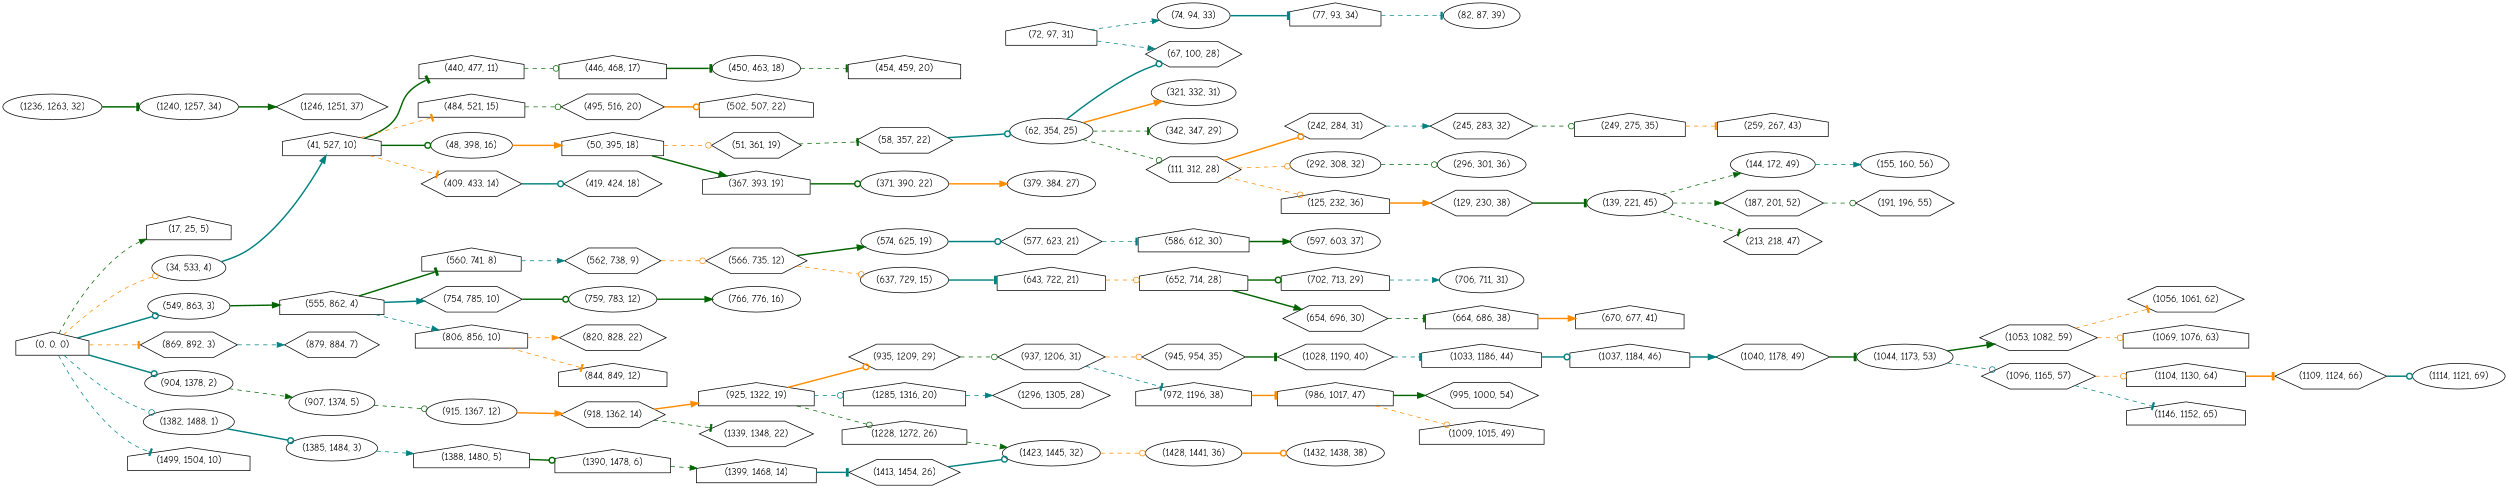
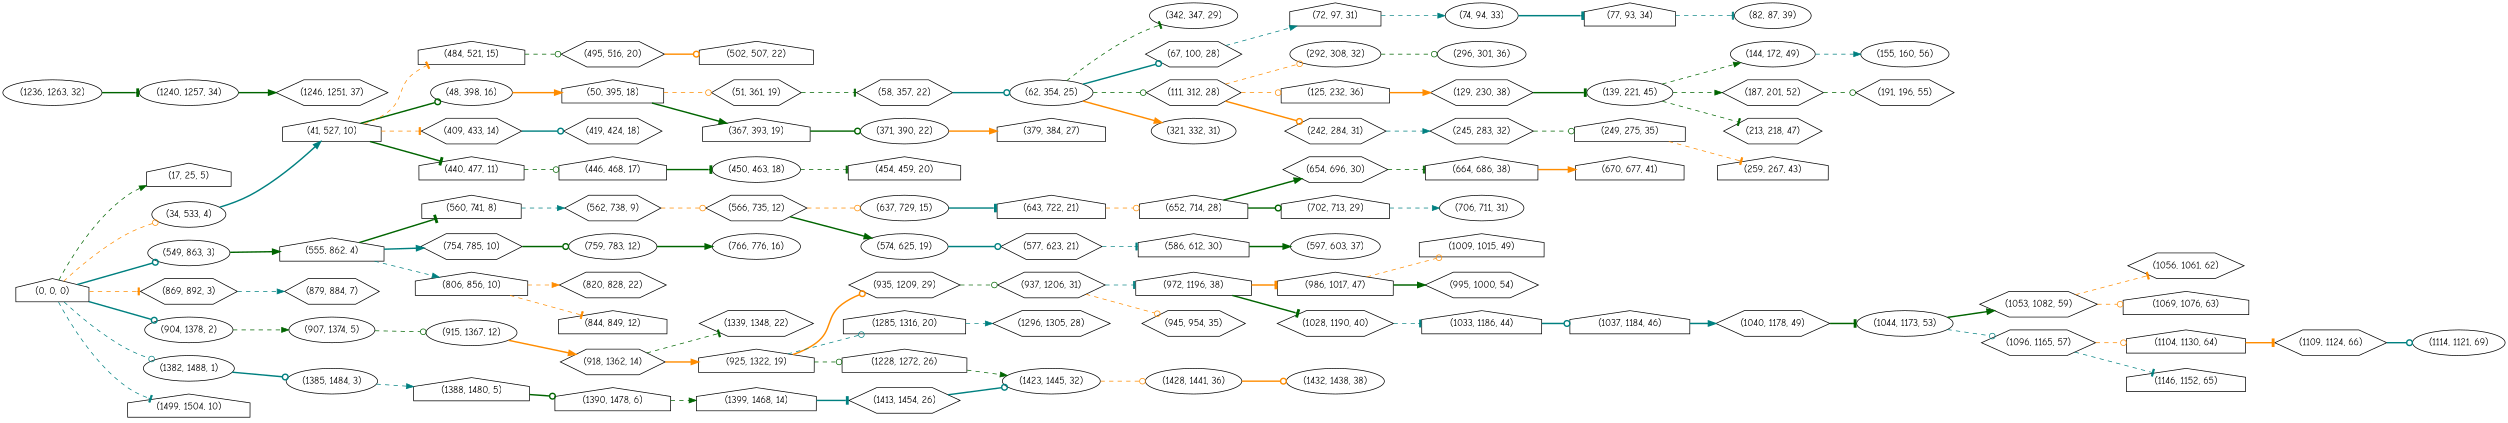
edge "(72, 97, 31)" -> "(67, 100, 28)": reversed
node "(379, 384, 27)": shape ellipse -> house
edge "(945, 954, 35)" -> "(1028, 1190, 40)": now "(972, 1196, 38)" -> "(1028, 1190, 40)"
